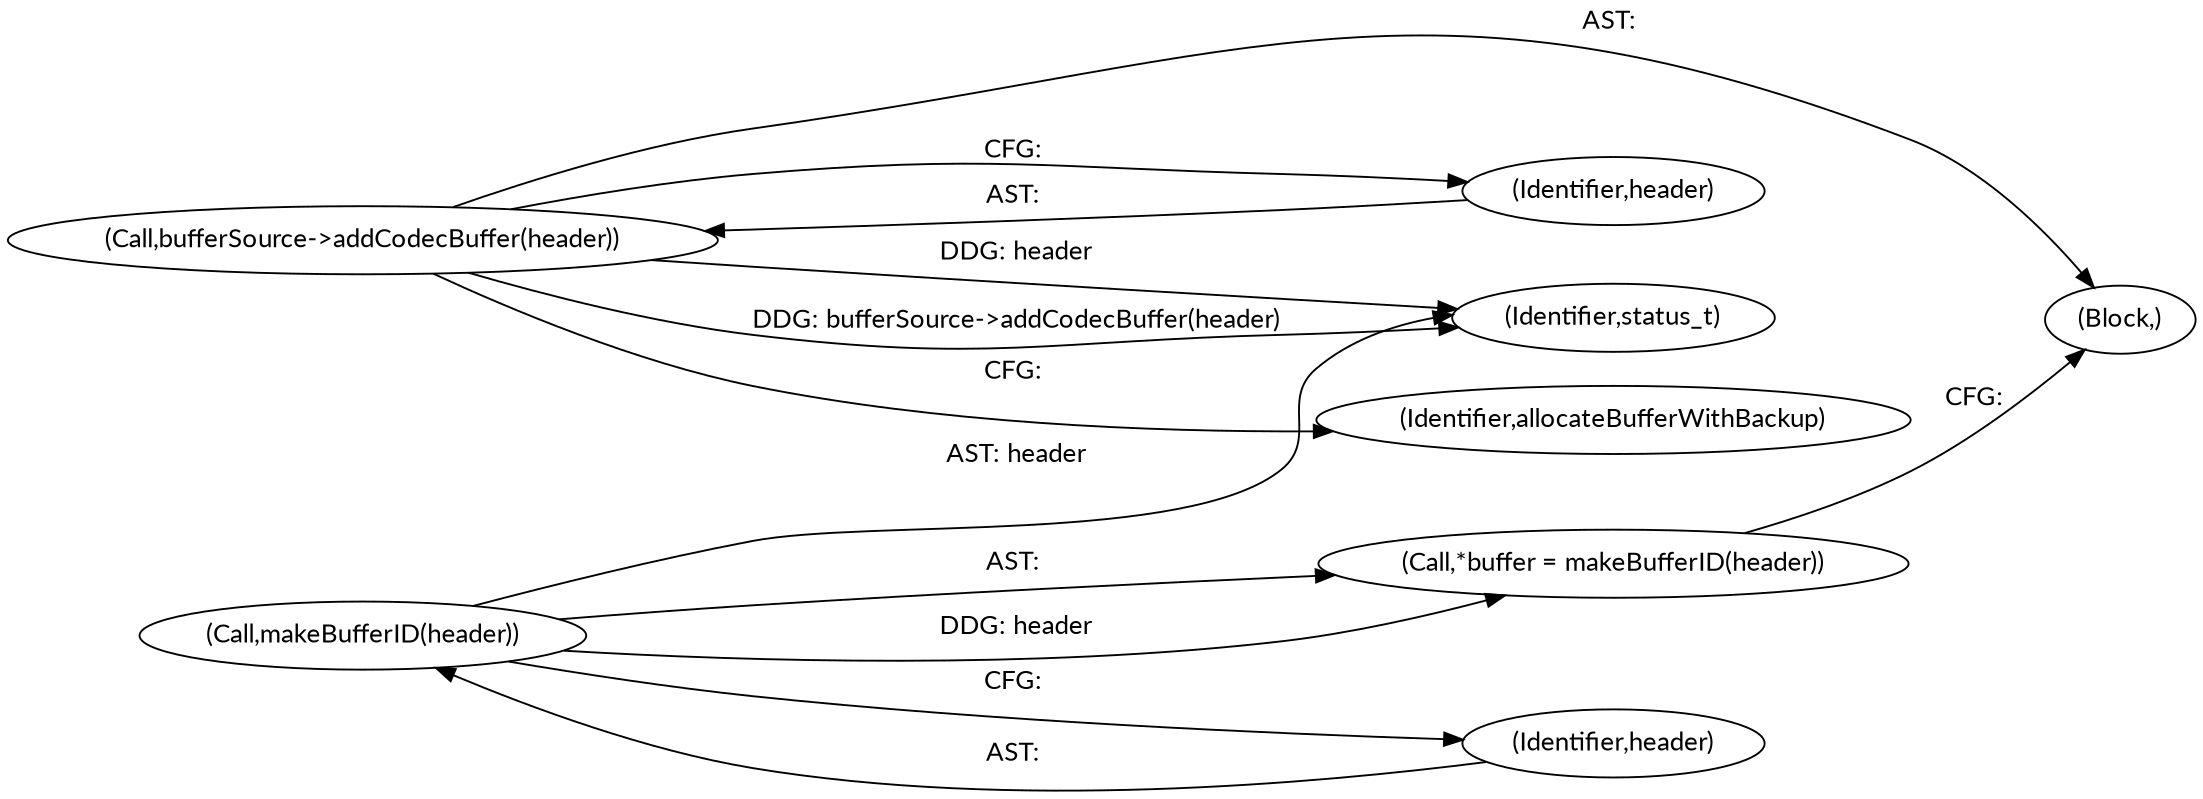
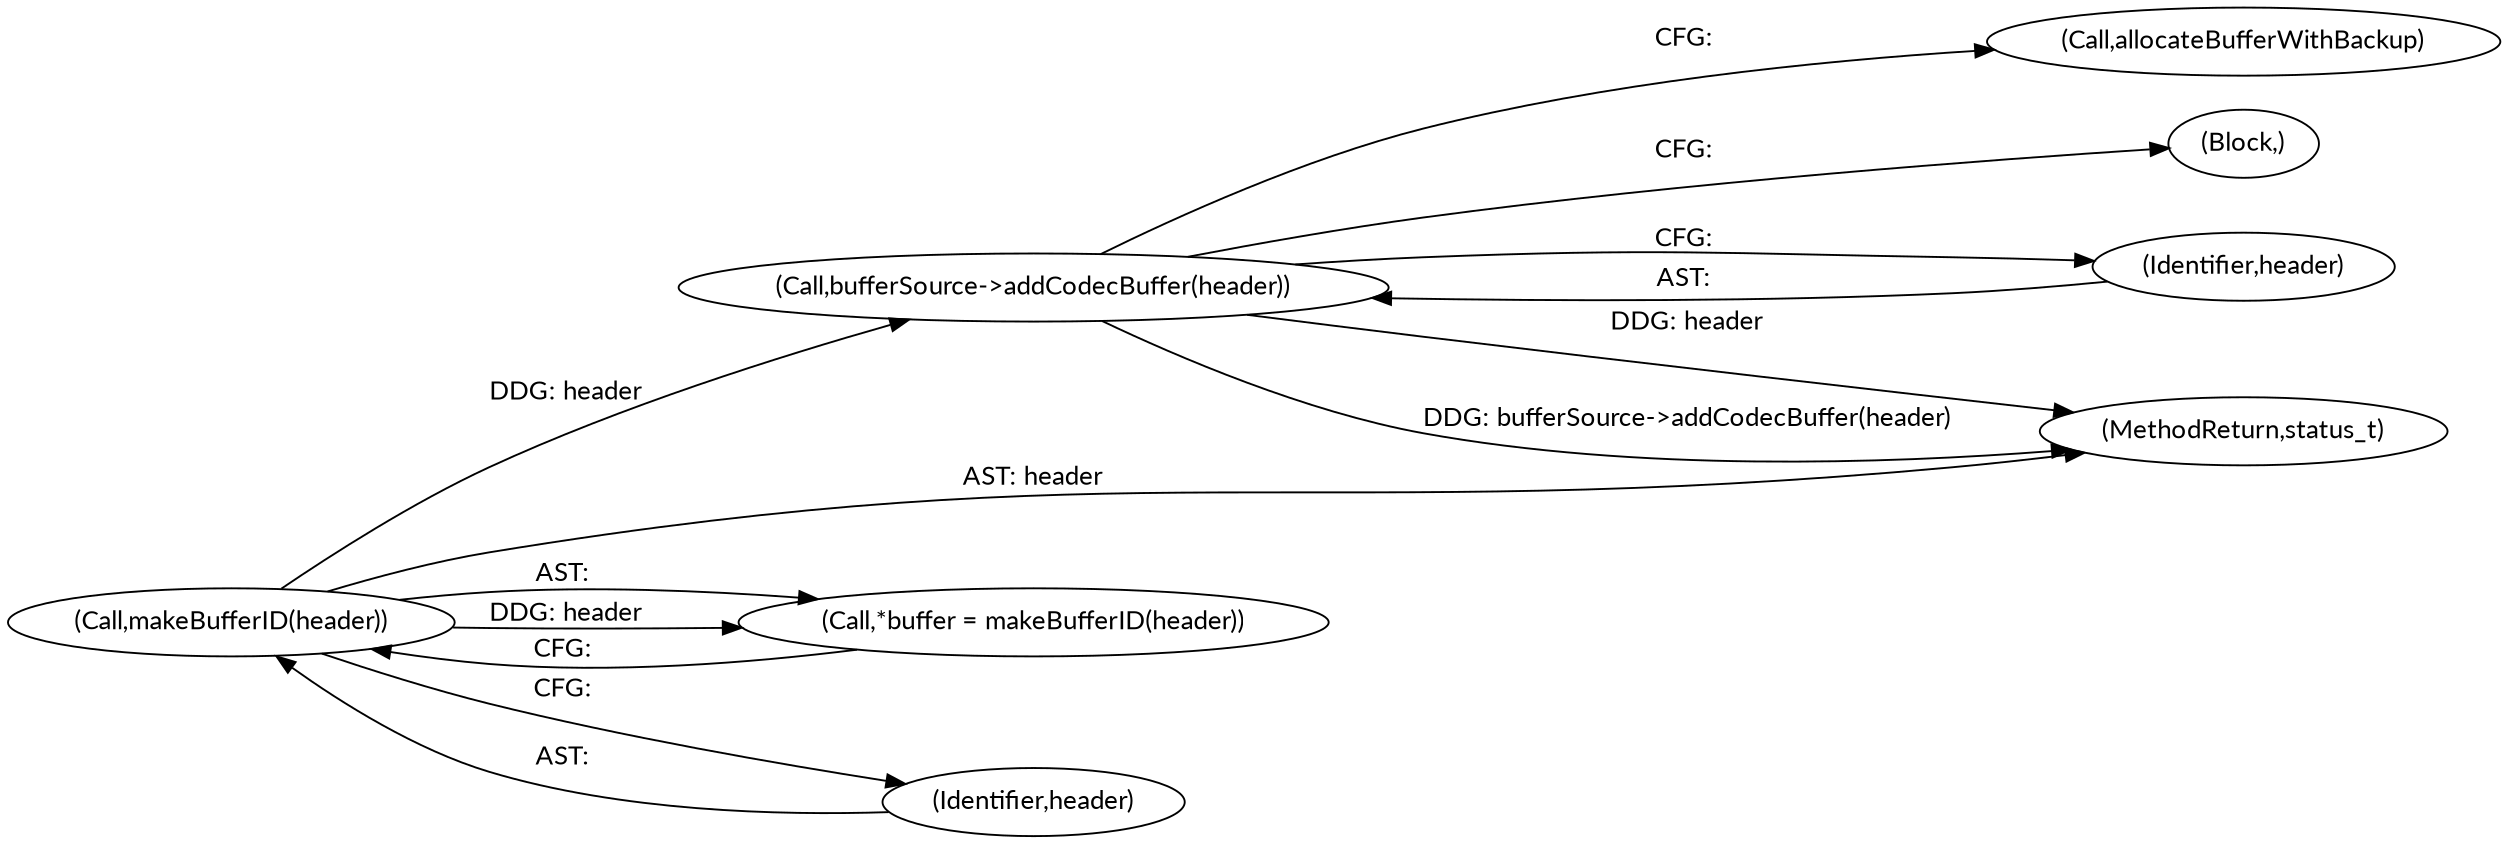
edge "(Call,bufferSource->addCodecBuffer(header))" -> "(Block,)": label "AST: " -> "CFG: "
node "(Identifier,status_t)": label "(Identifier,status_t)" -> "(MethodReturn,status_t)"
node "(Identifier,allocateBufferWithBackup)": label "(Identifier,allocateBufferWithBackup)" -> "(Call,allocateBufferWithBackup)"
edge "(Call,makeBufferID(header))" -> "(Call,bufferSource->addCodecBuffer(header))": added, label "DDG: header"
edge "(Call,*buffer = makeBufferID(header))" -> "(Block,)": now "(Call,*buffer = makeBufferID(header))" -> "(Call,makeBufferID(header))"
